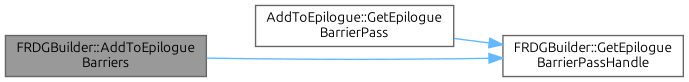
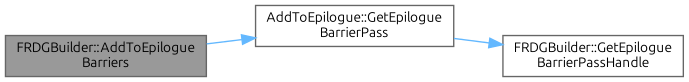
edge "FRDGBuilder::AddToEpilogue Barriers" -> "FRDGBuilder::GetEpilogue BarrierPassHandle": now "FRDGBuilder::AddToEpilogue Barriers" -> "AddToEpilogue::GetEpilogue BarrierPass"
